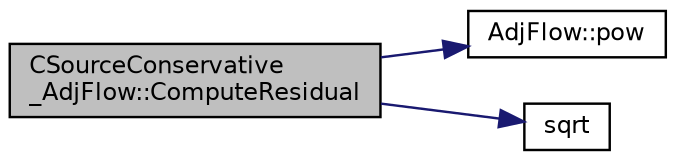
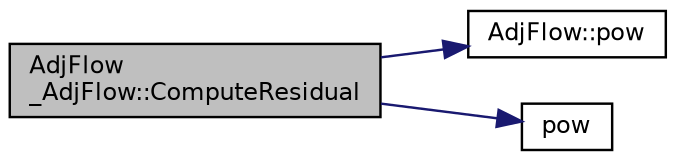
node "CSourceConservative _AdjFlow::ComputeResidual": label "CSourceConservative _AdjFlow::ComputeResidual" -> "AdjFlow _AdjFlow::ComputeResidual"
node "sqrt": label "sqrt" -> "pow"
